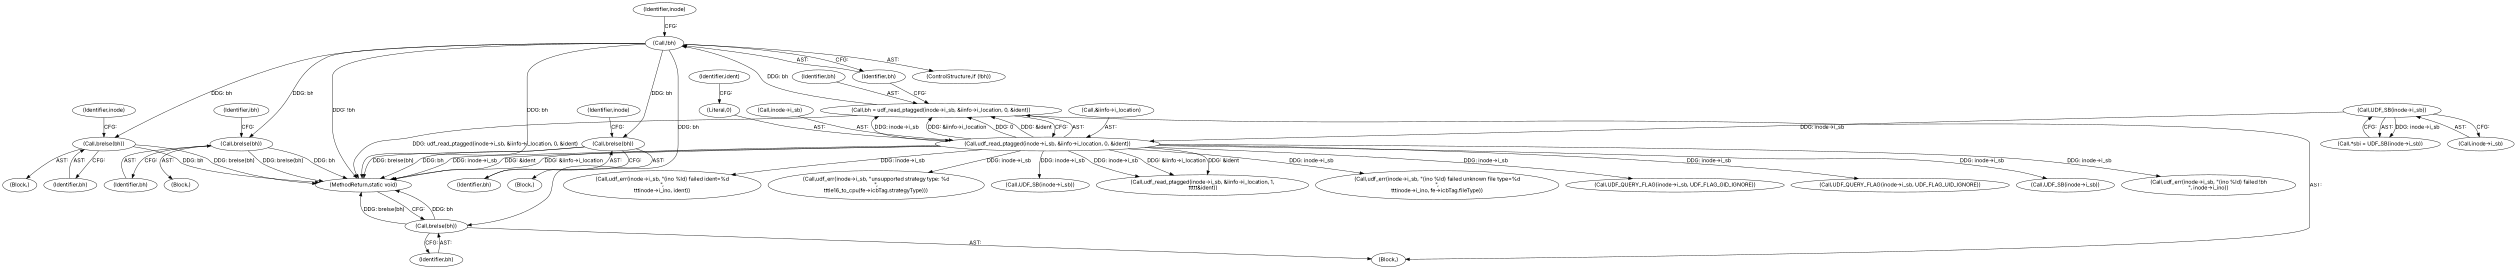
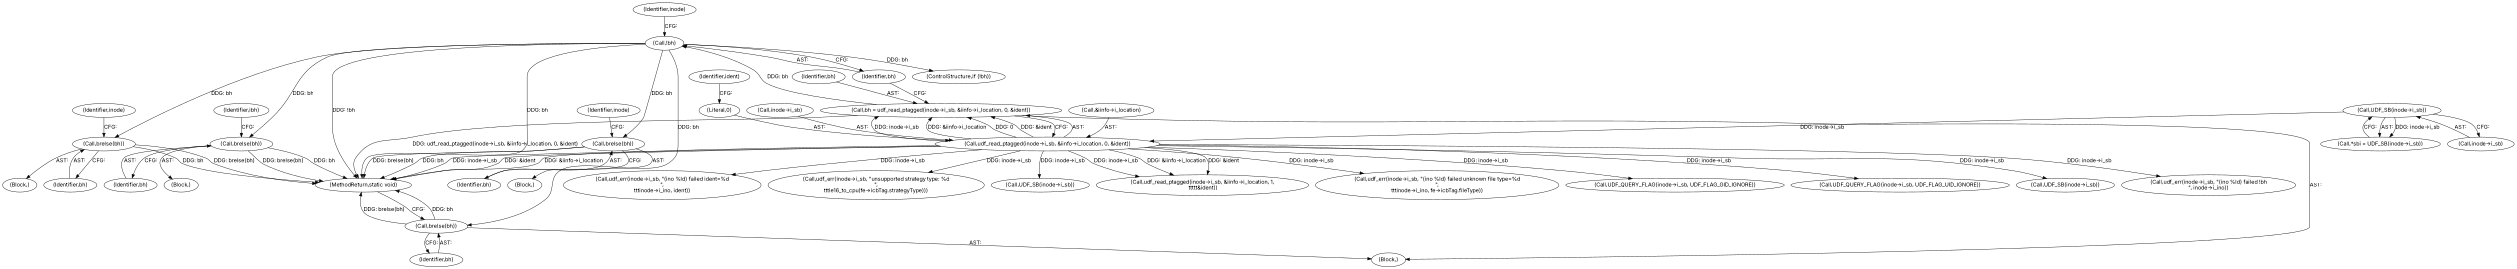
edge "(Call,!bh)" -> "(ControlStructure,if (!bh))": label "AST: " -> "DDG: bh"
